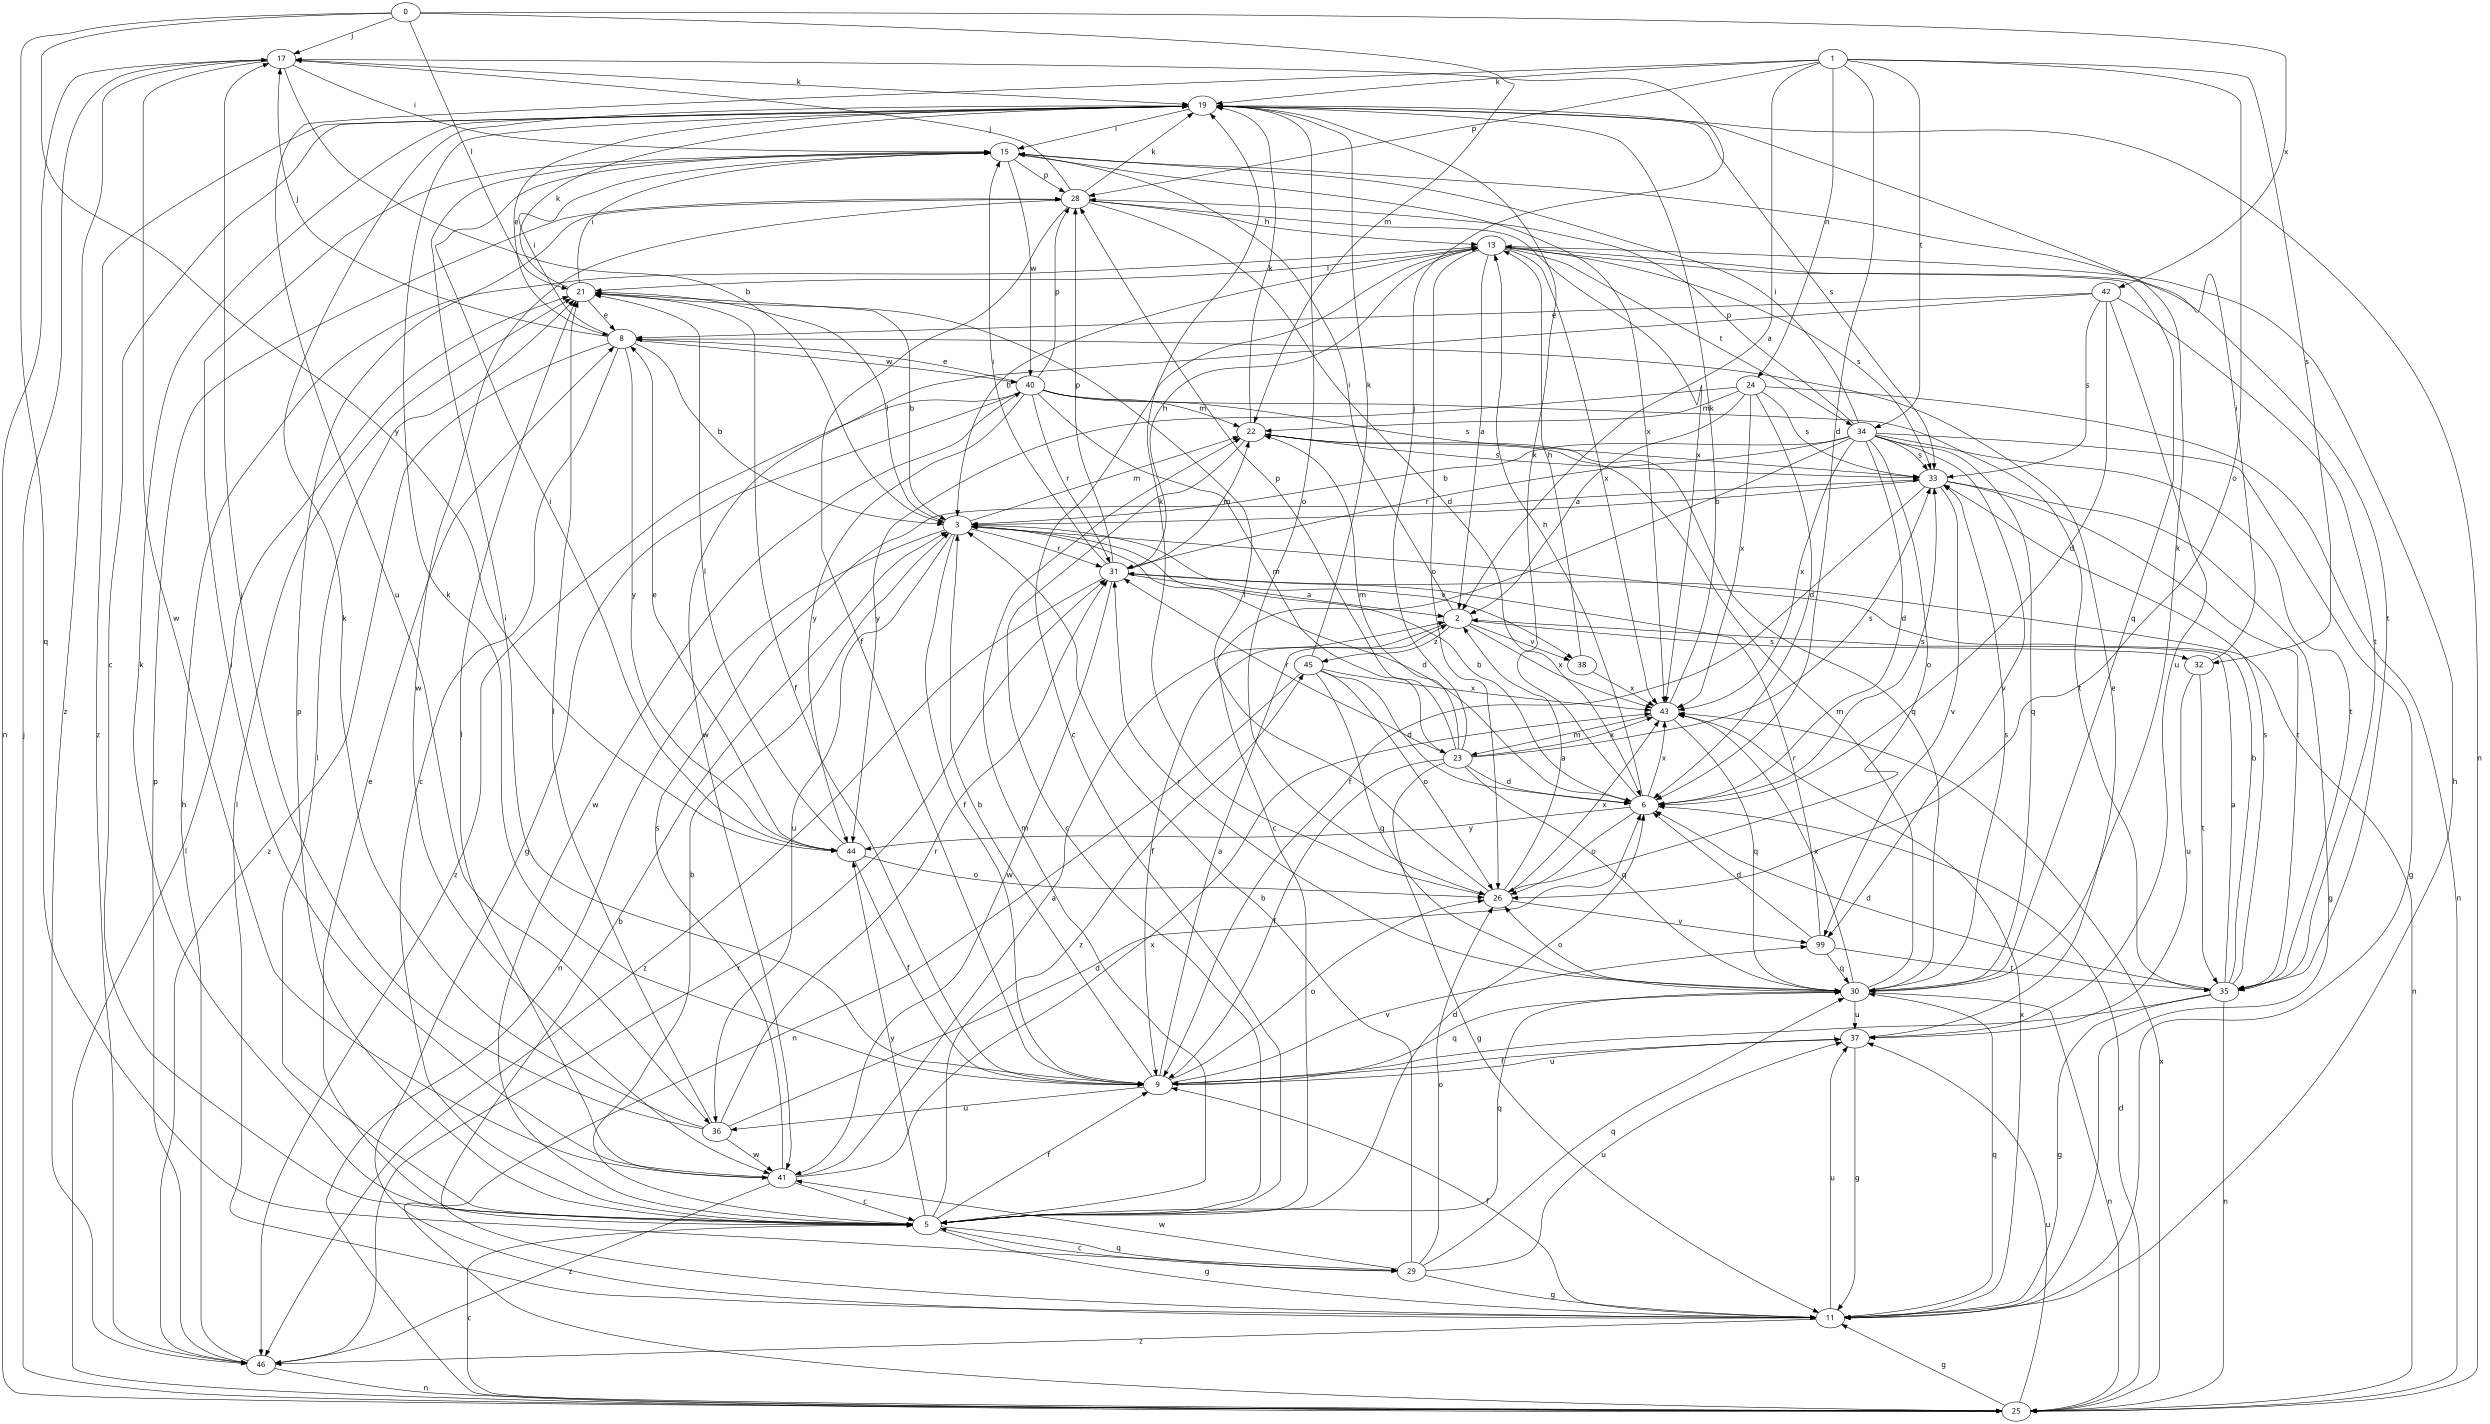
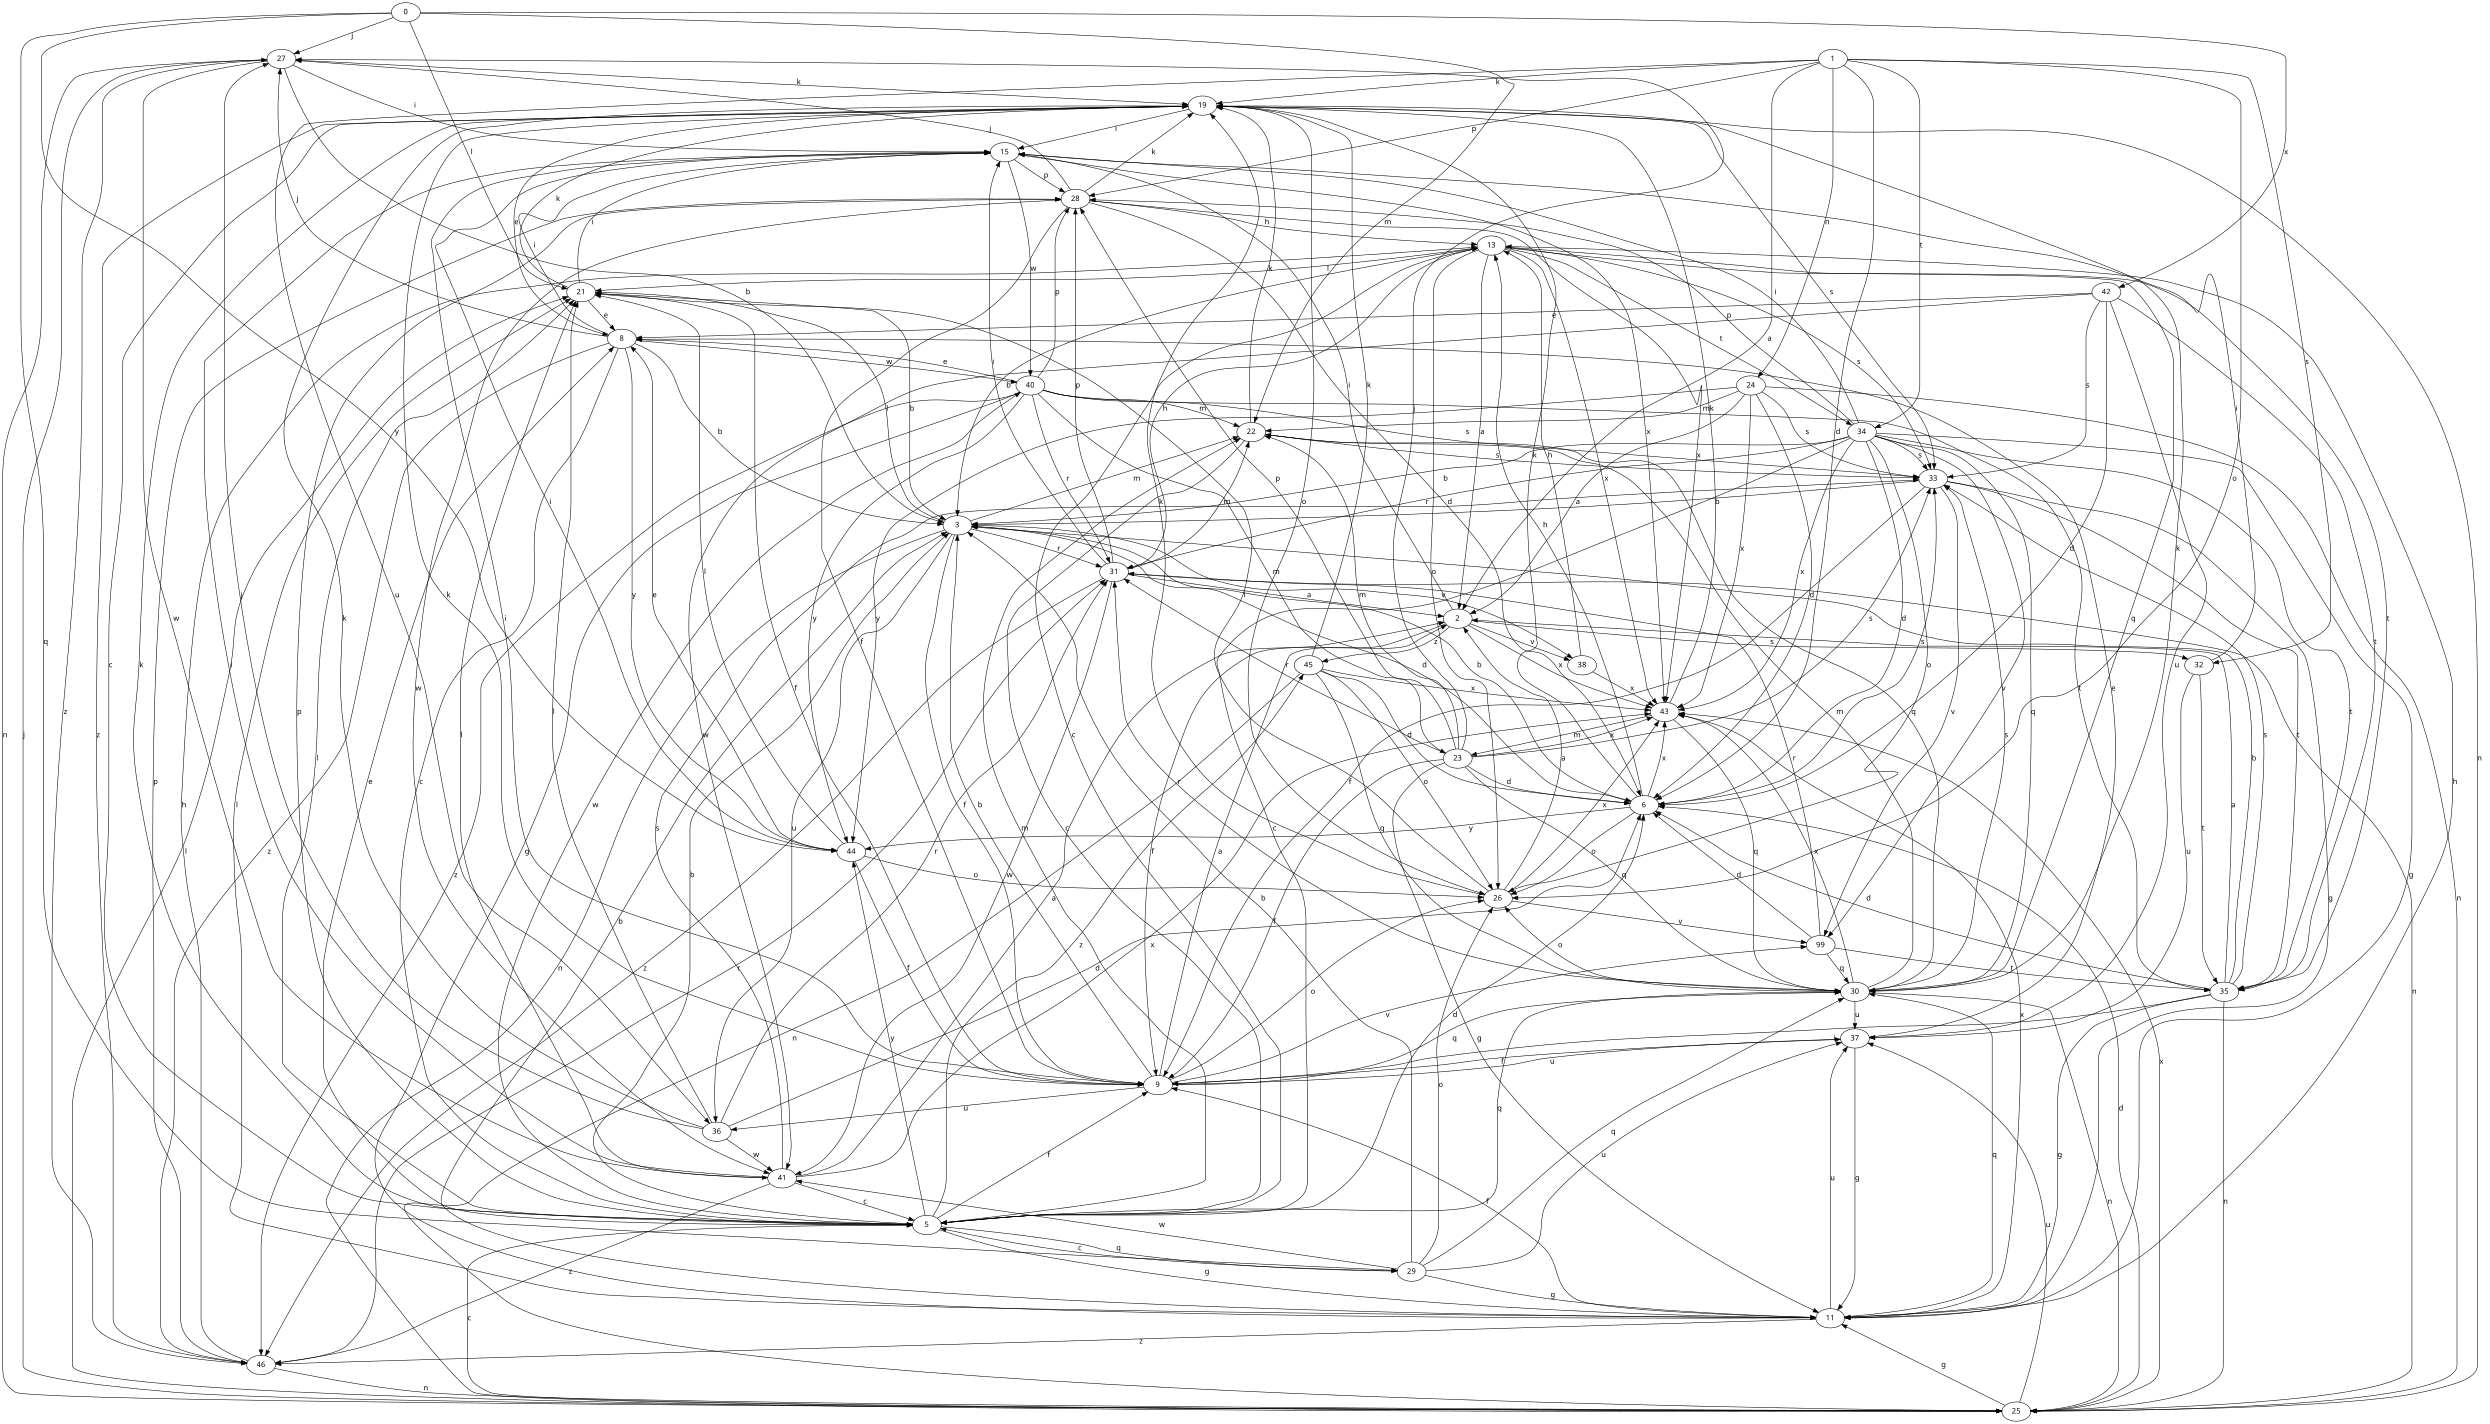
node "17": label "17" -> "27"
